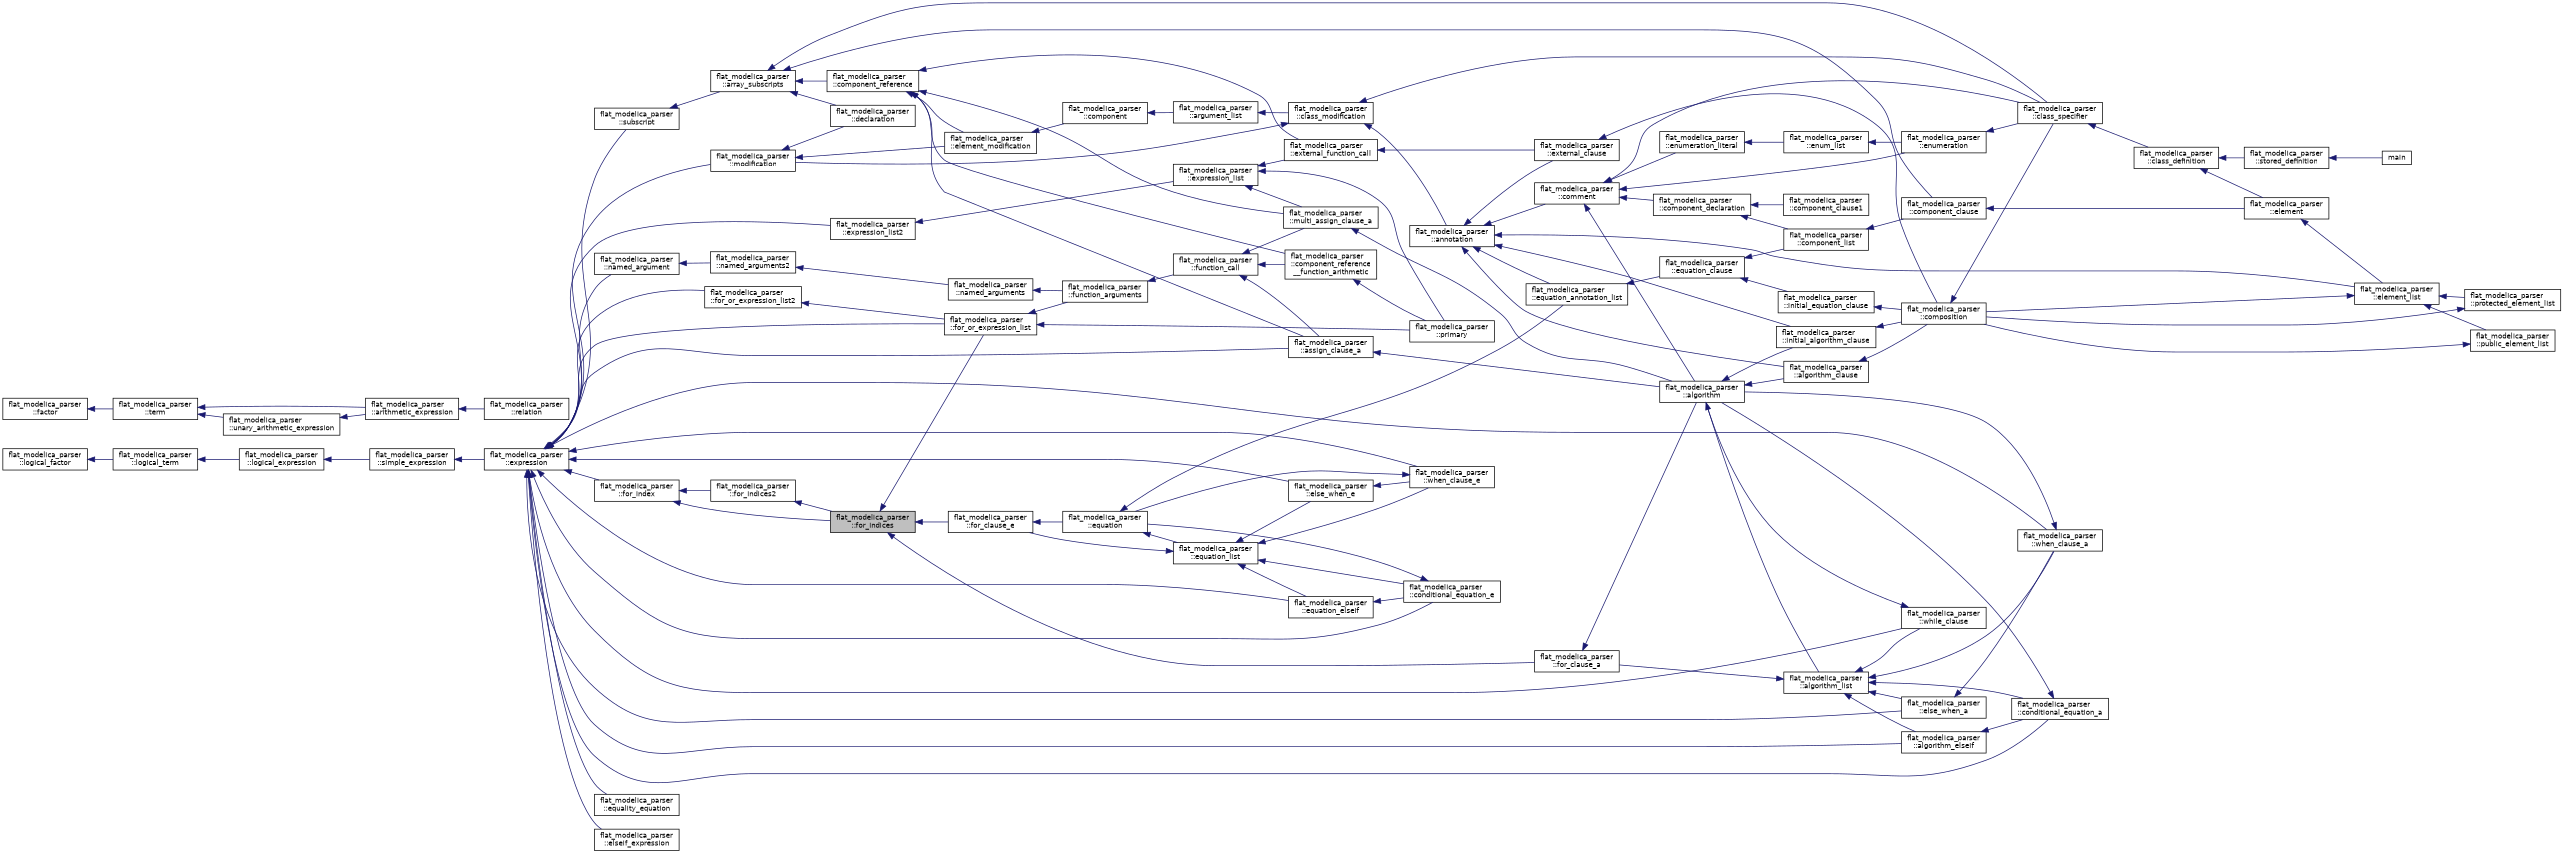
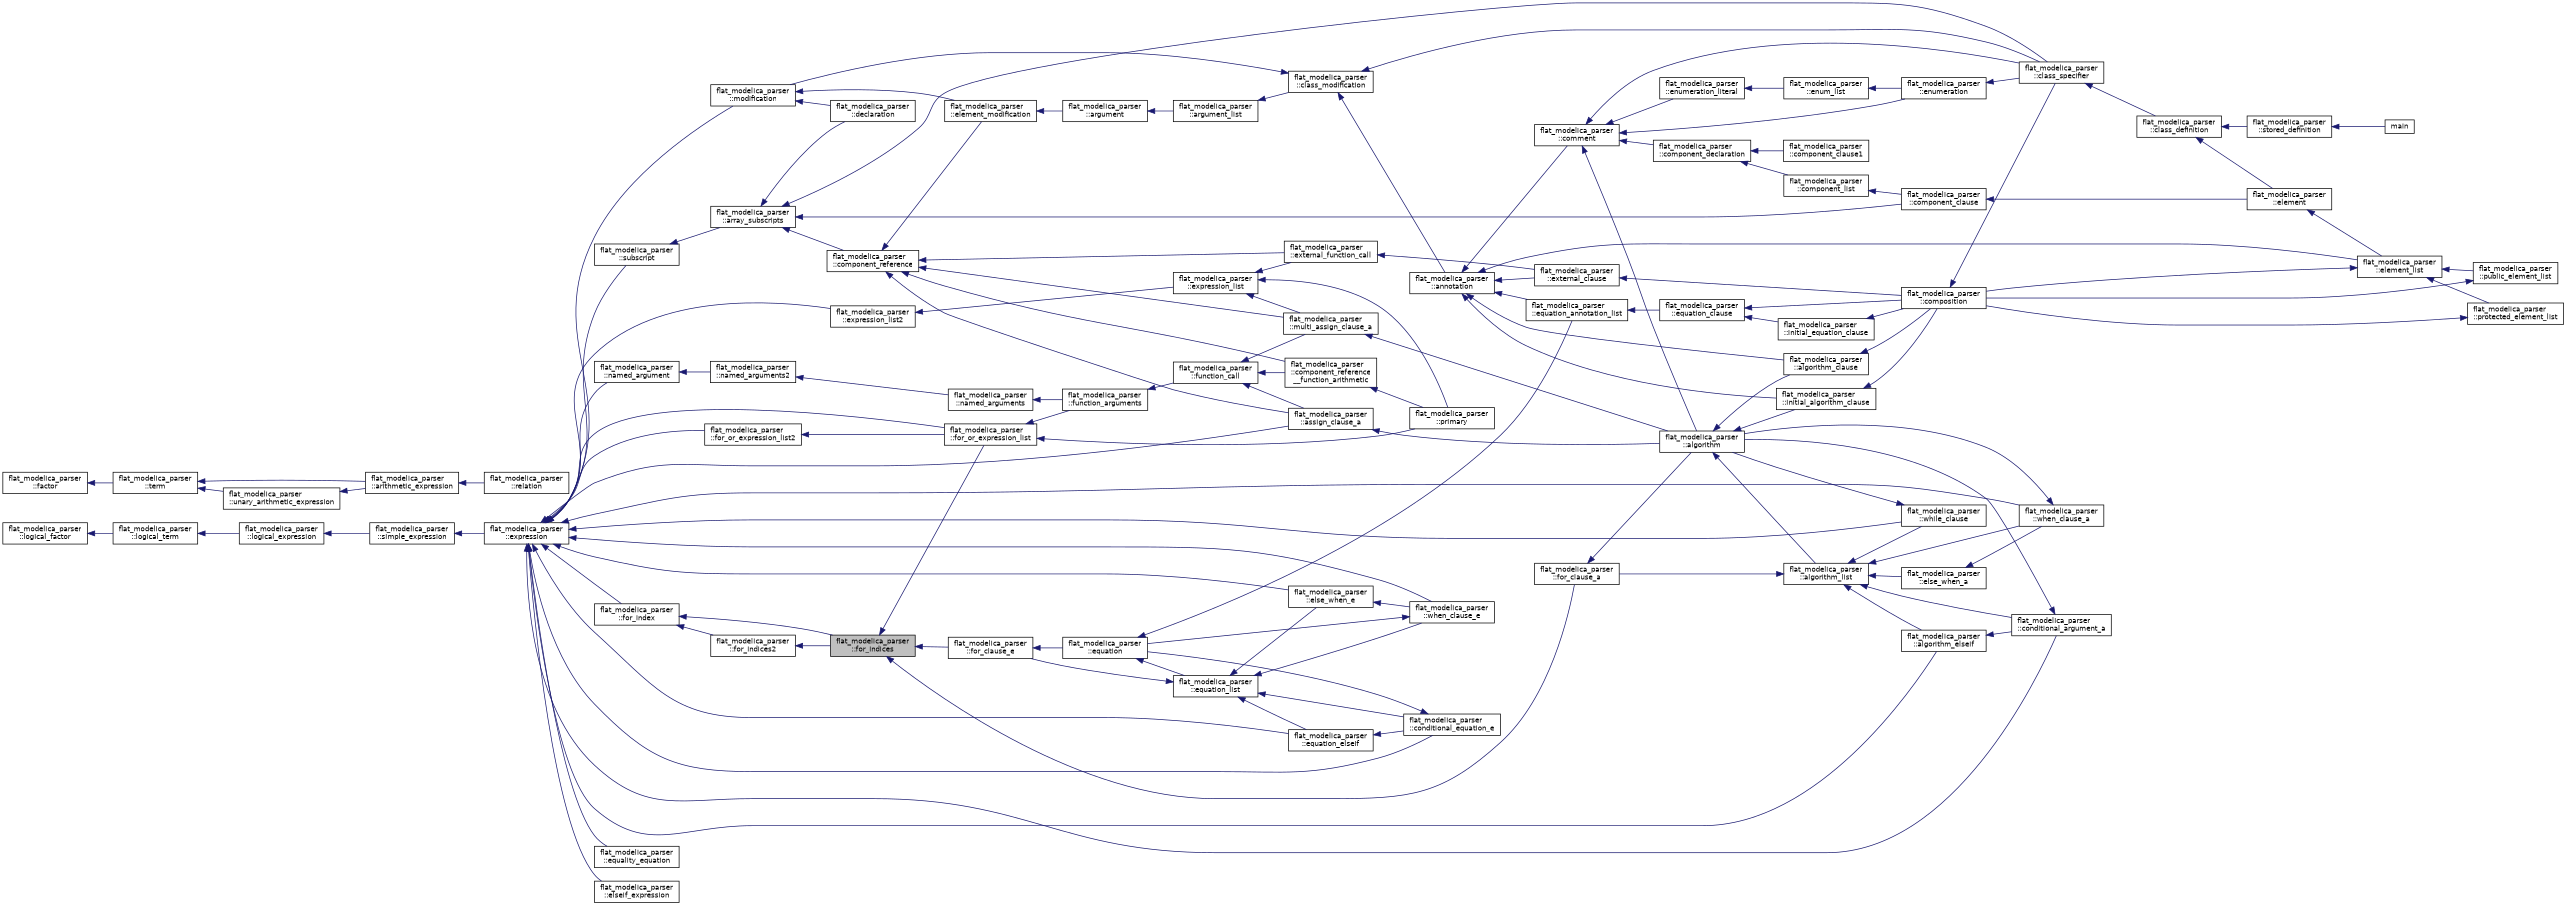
node "flat_modelica_parser ::component": label "flat_modelica_parser ::component" -> "flat_modelica_parser ::argument"
edge "flat_modelica_parser ::component_list" -> "flat_modelica_parser ::equation_clause": now "flat_modelica_parser ::composition" -> "flat_modelica_parser ::equation_clause"
node "flat_modelica_parser ::conditional_equation_a": label "flat_modelica_parser ::conditional_equation_a" -> "flat_modelica_parser ::conditional_argument_a"
edge "flat_modelica_parser ::else_when_a" -> "flat_modelica_parser ::expression": removed
